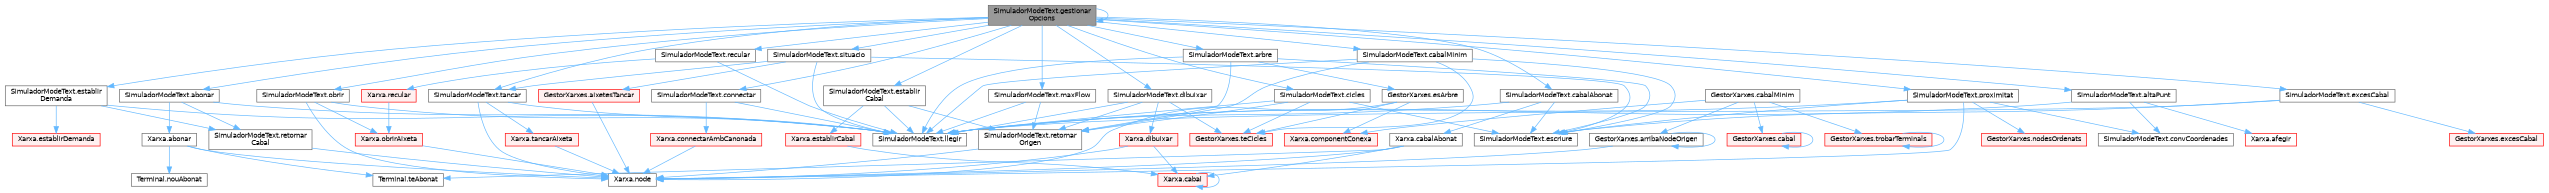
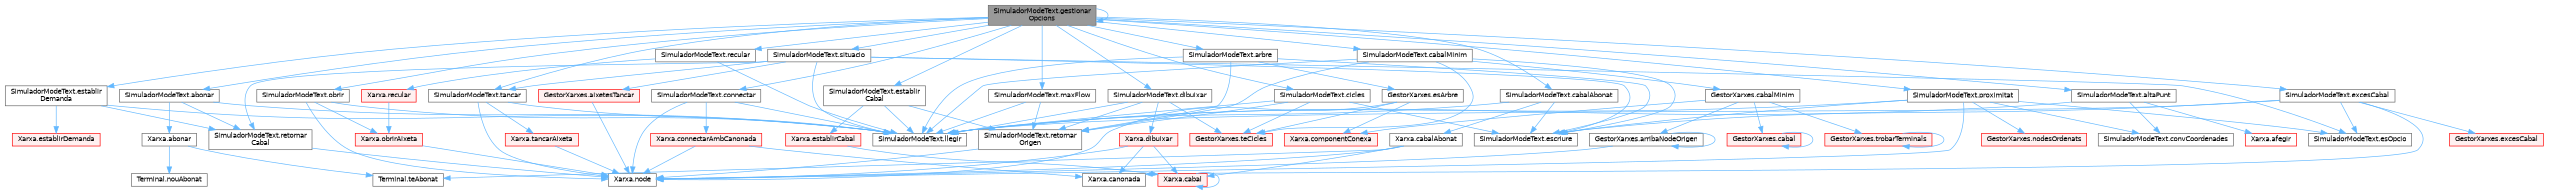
edge "SimuladorModeText.situacio" -> "SimuladorModeText.retornar Cabal": added
edge "SimuladorModeText.cabalMinim" -> "GestorXarxes.cabalMinim": added
node "SimuladorModeText.esOpcio": added
edge "Xarxa.abonar" -> "Xarxa.node": now "SimuladorModeText.connectar" -> "Xarxa.node"
node "Xarxa.canonada": added
